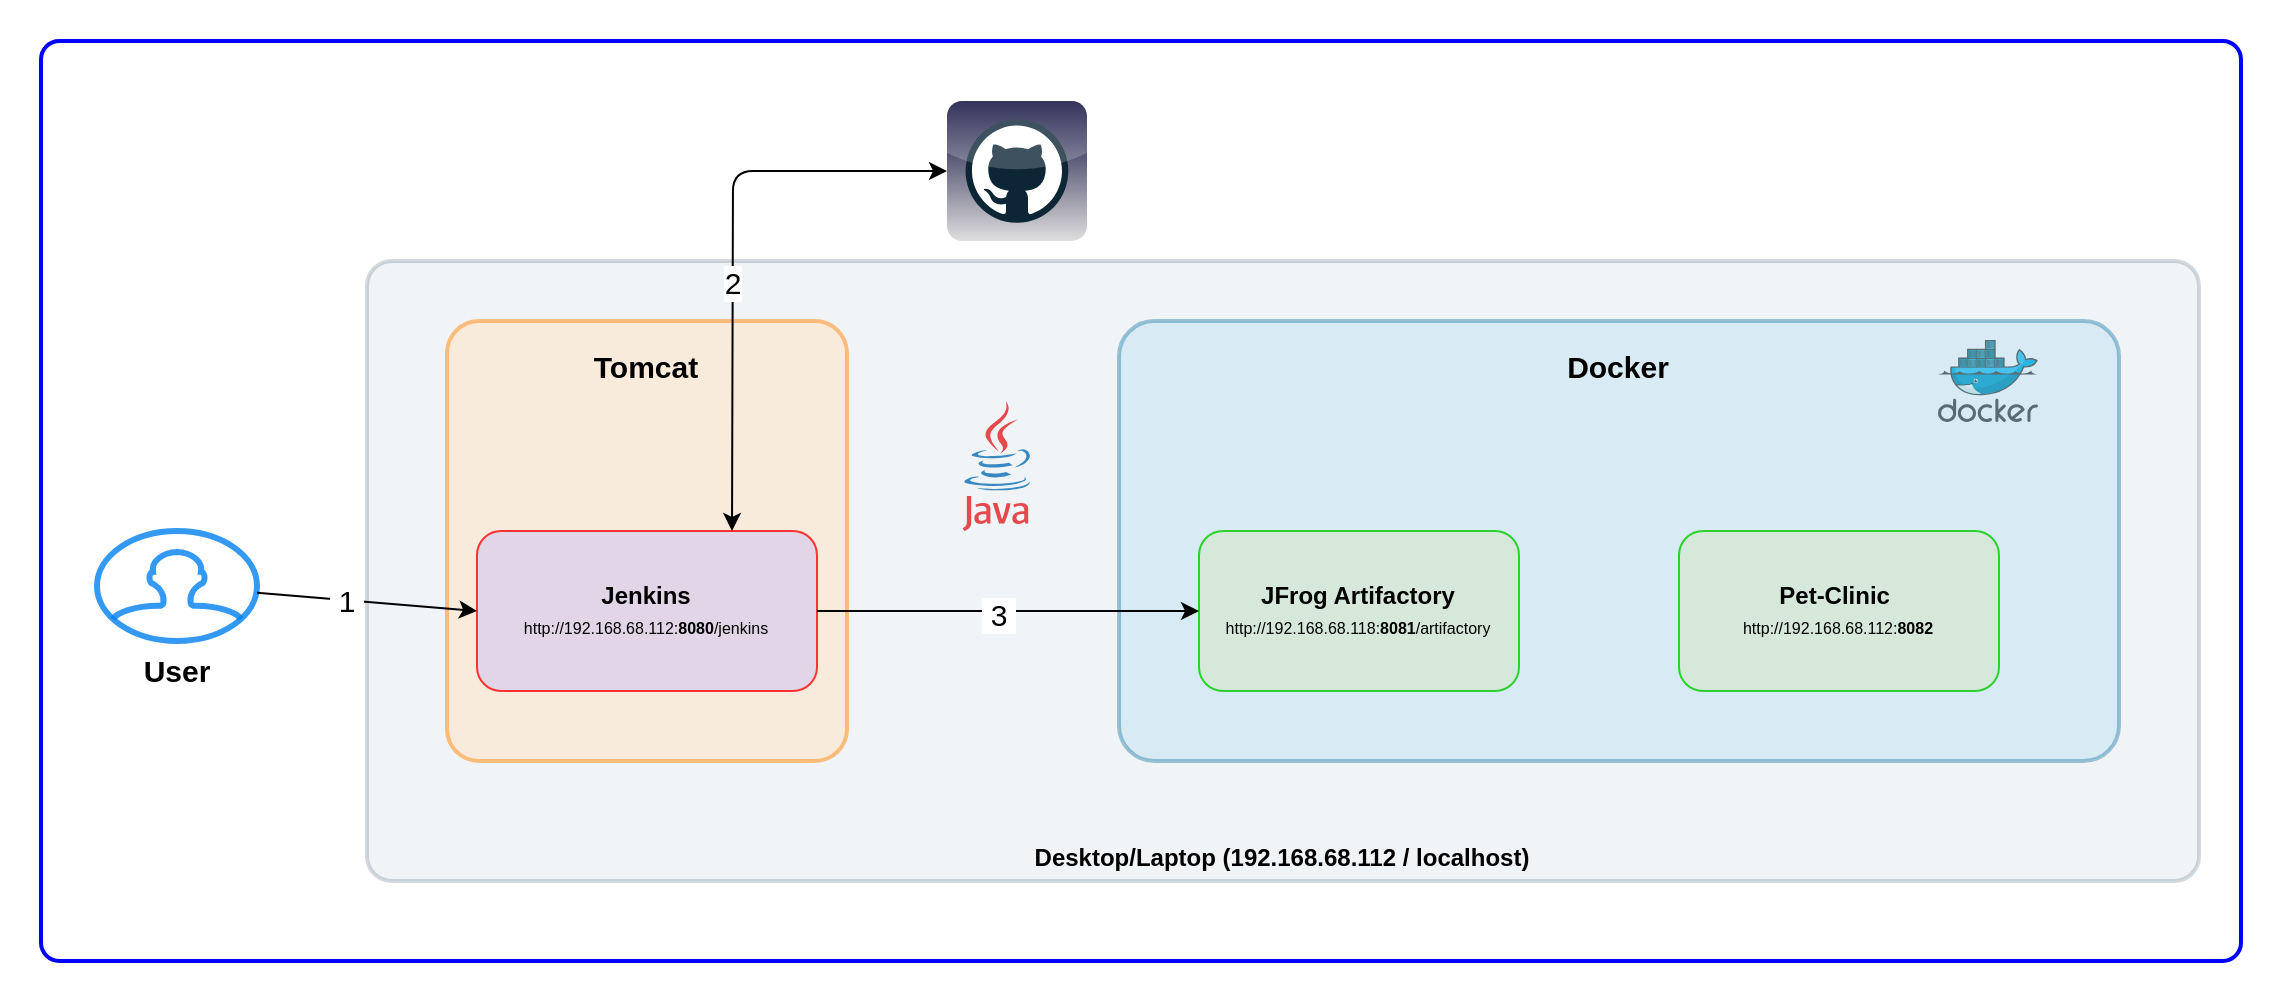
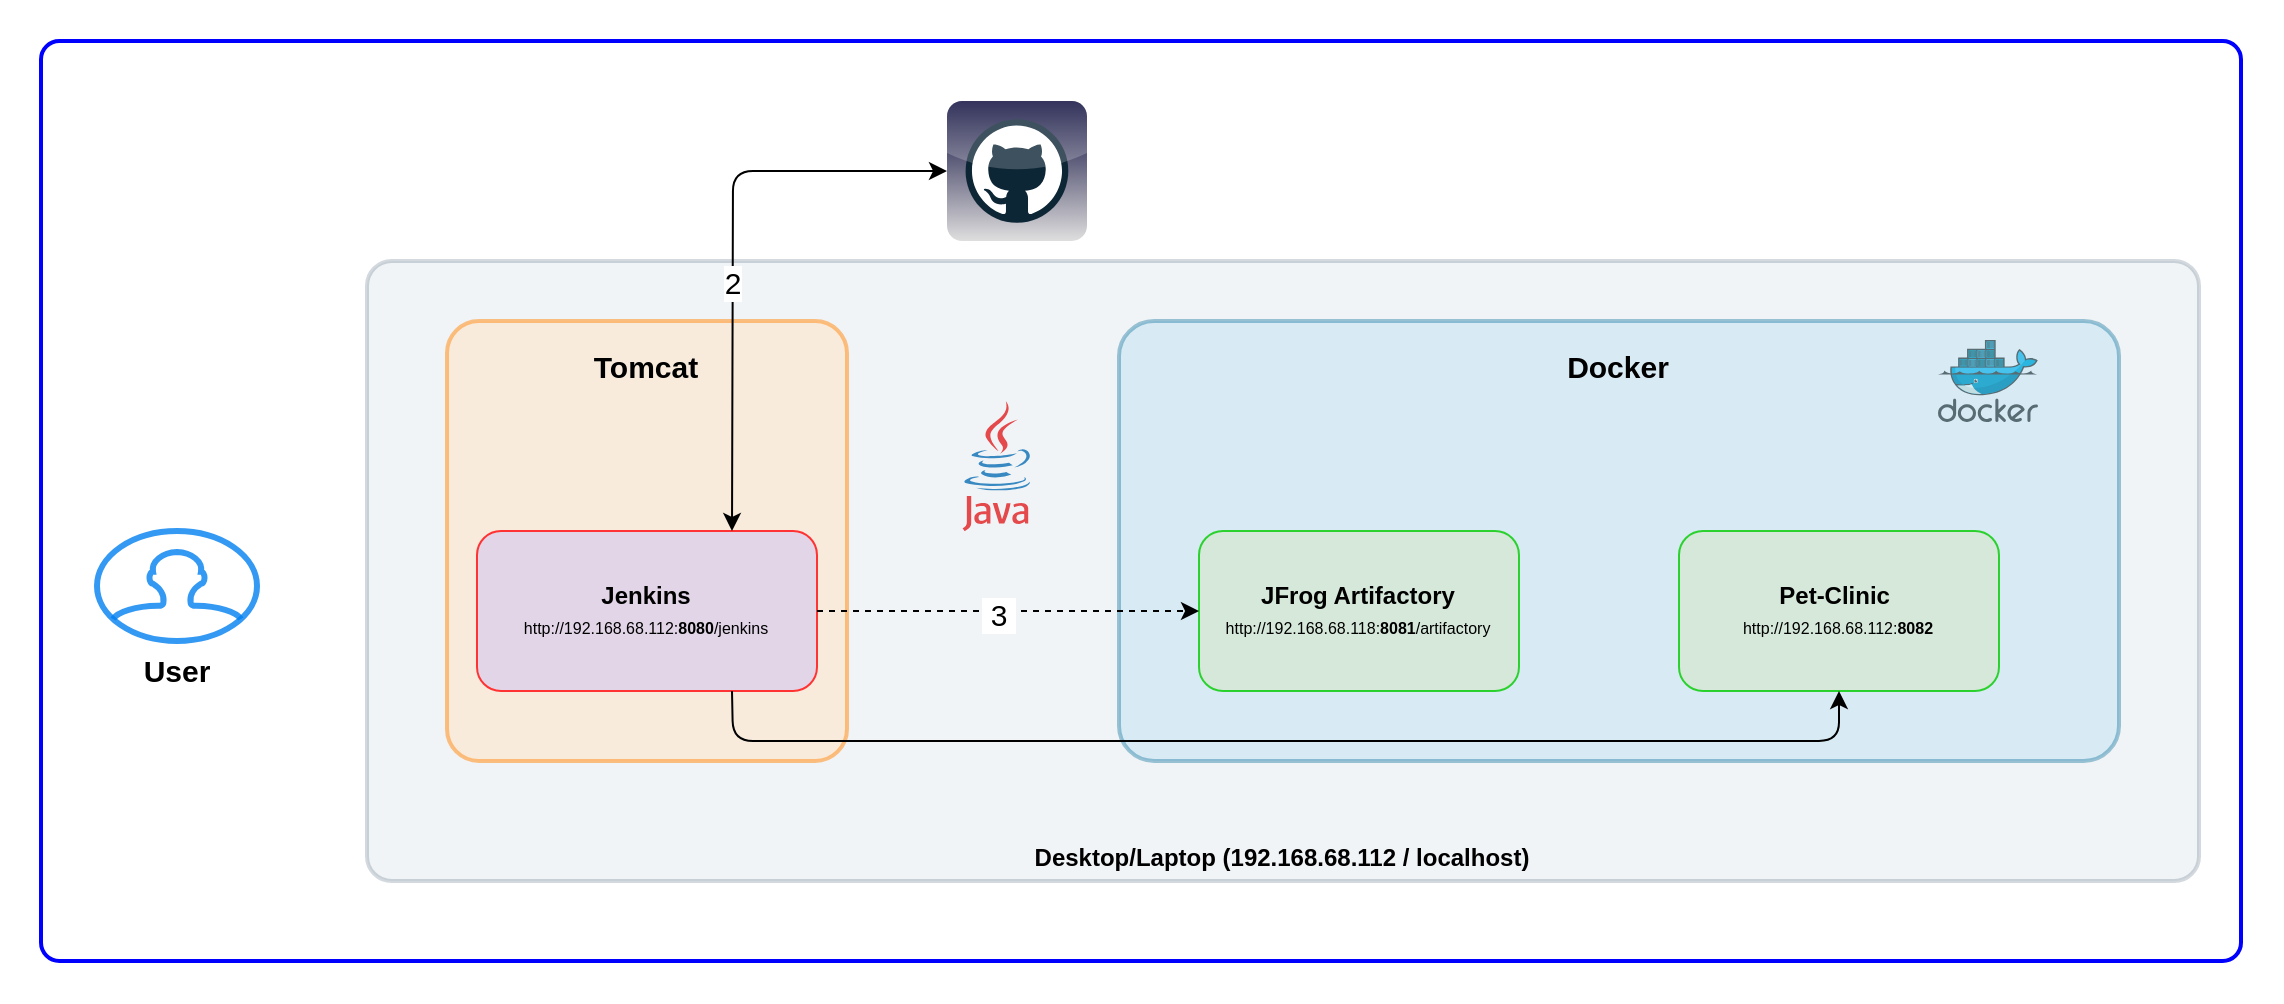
edge "User" -> "Jenkins http://192.168.68.112:8080/jenkins": removed, label "1"
edge "Jenkins http://192.168.68.112:8080/jenkins" -> "JFrog Artifactory http://192.168.68.118:8081/artifactory": style solid -> dashed
edge "Jenkins http://192.168.68.112:8080/jenkins" -> "Pet-Clinic http://192.168.68.112:8082": added
